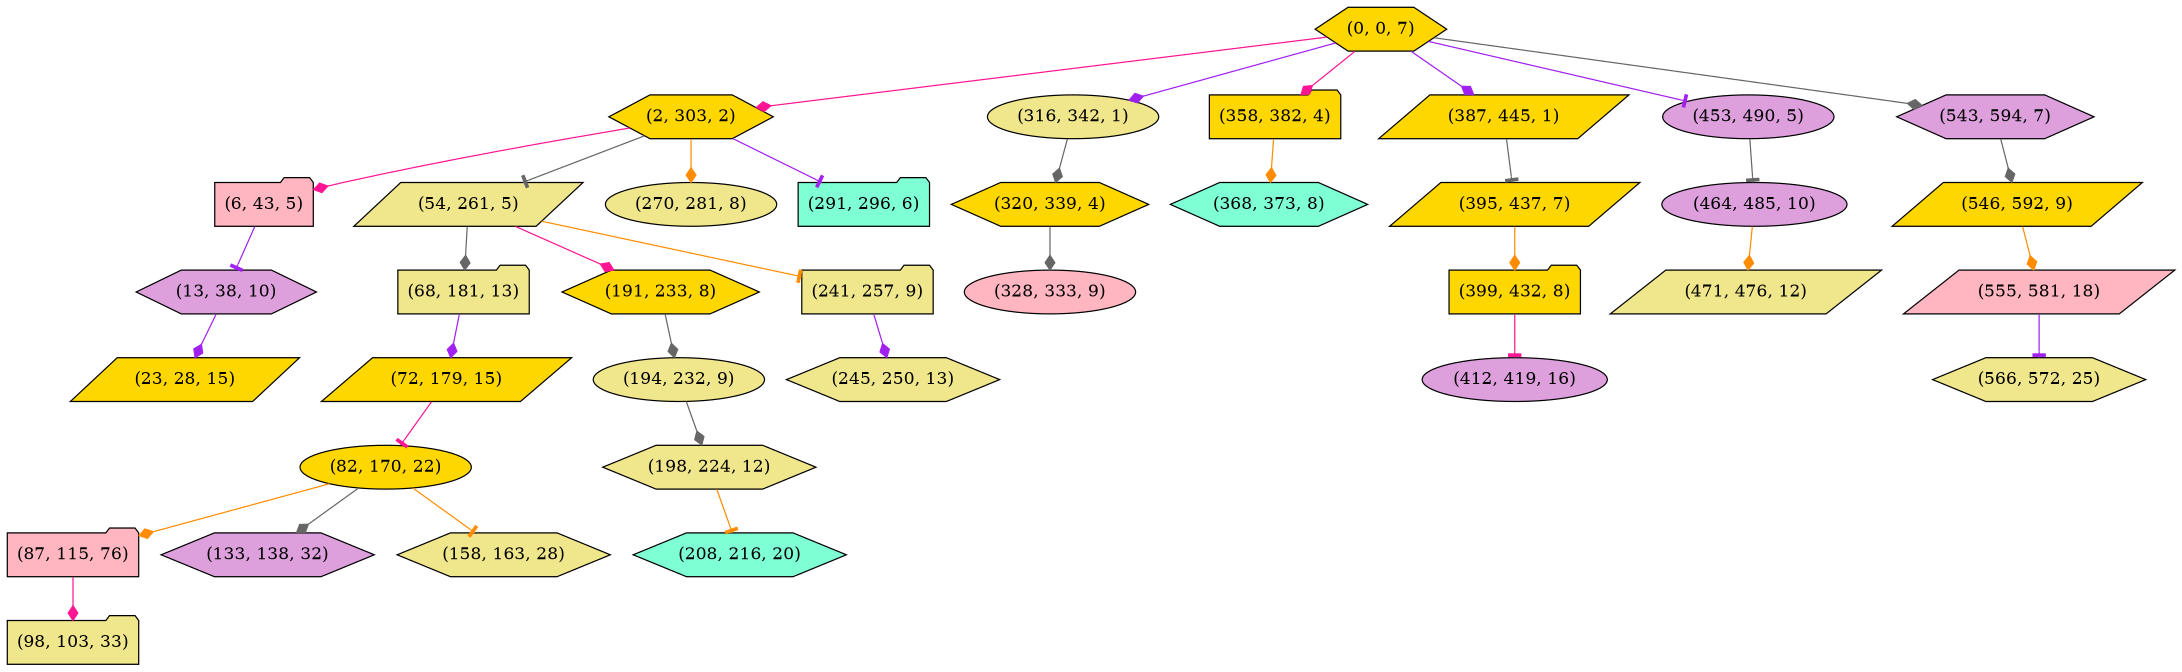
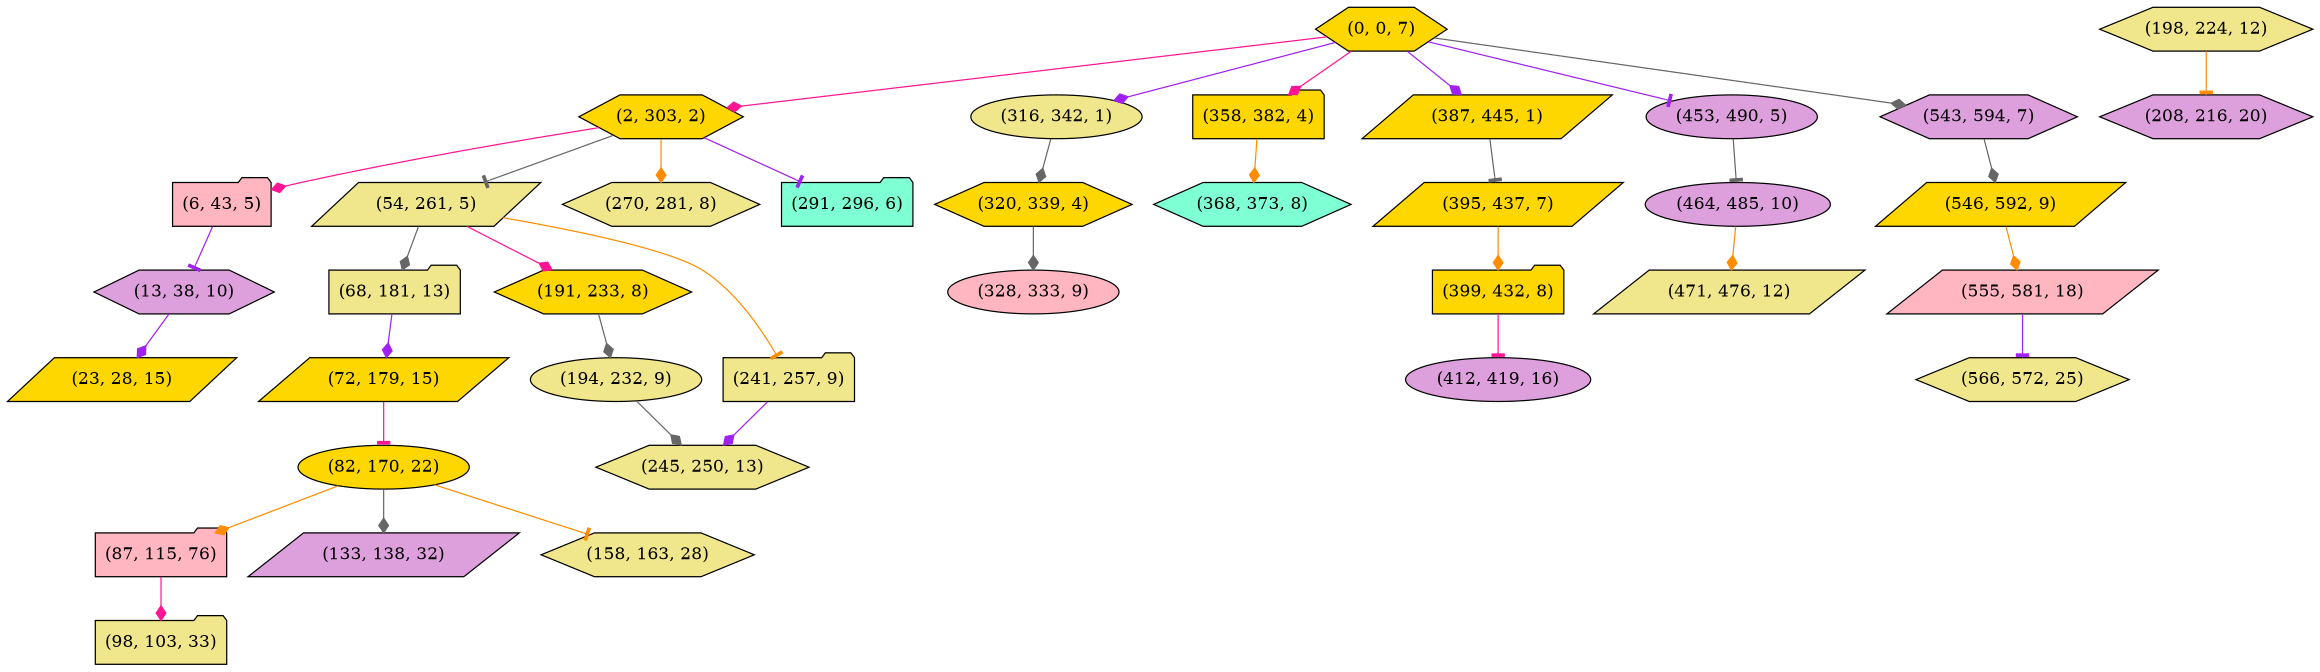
node "(270, 281, 8)": shape ellipse -> hexagon
edge "(194, 232, 9)" -> "(198, 224, 12)": now "(194, 232, 9)" -> "(245, 250, 13)"
node "(133, 138, 32)": shape hexagon -> parallelogram
node "(208, 216, 20)": fillcolor aquamarine -> plum
